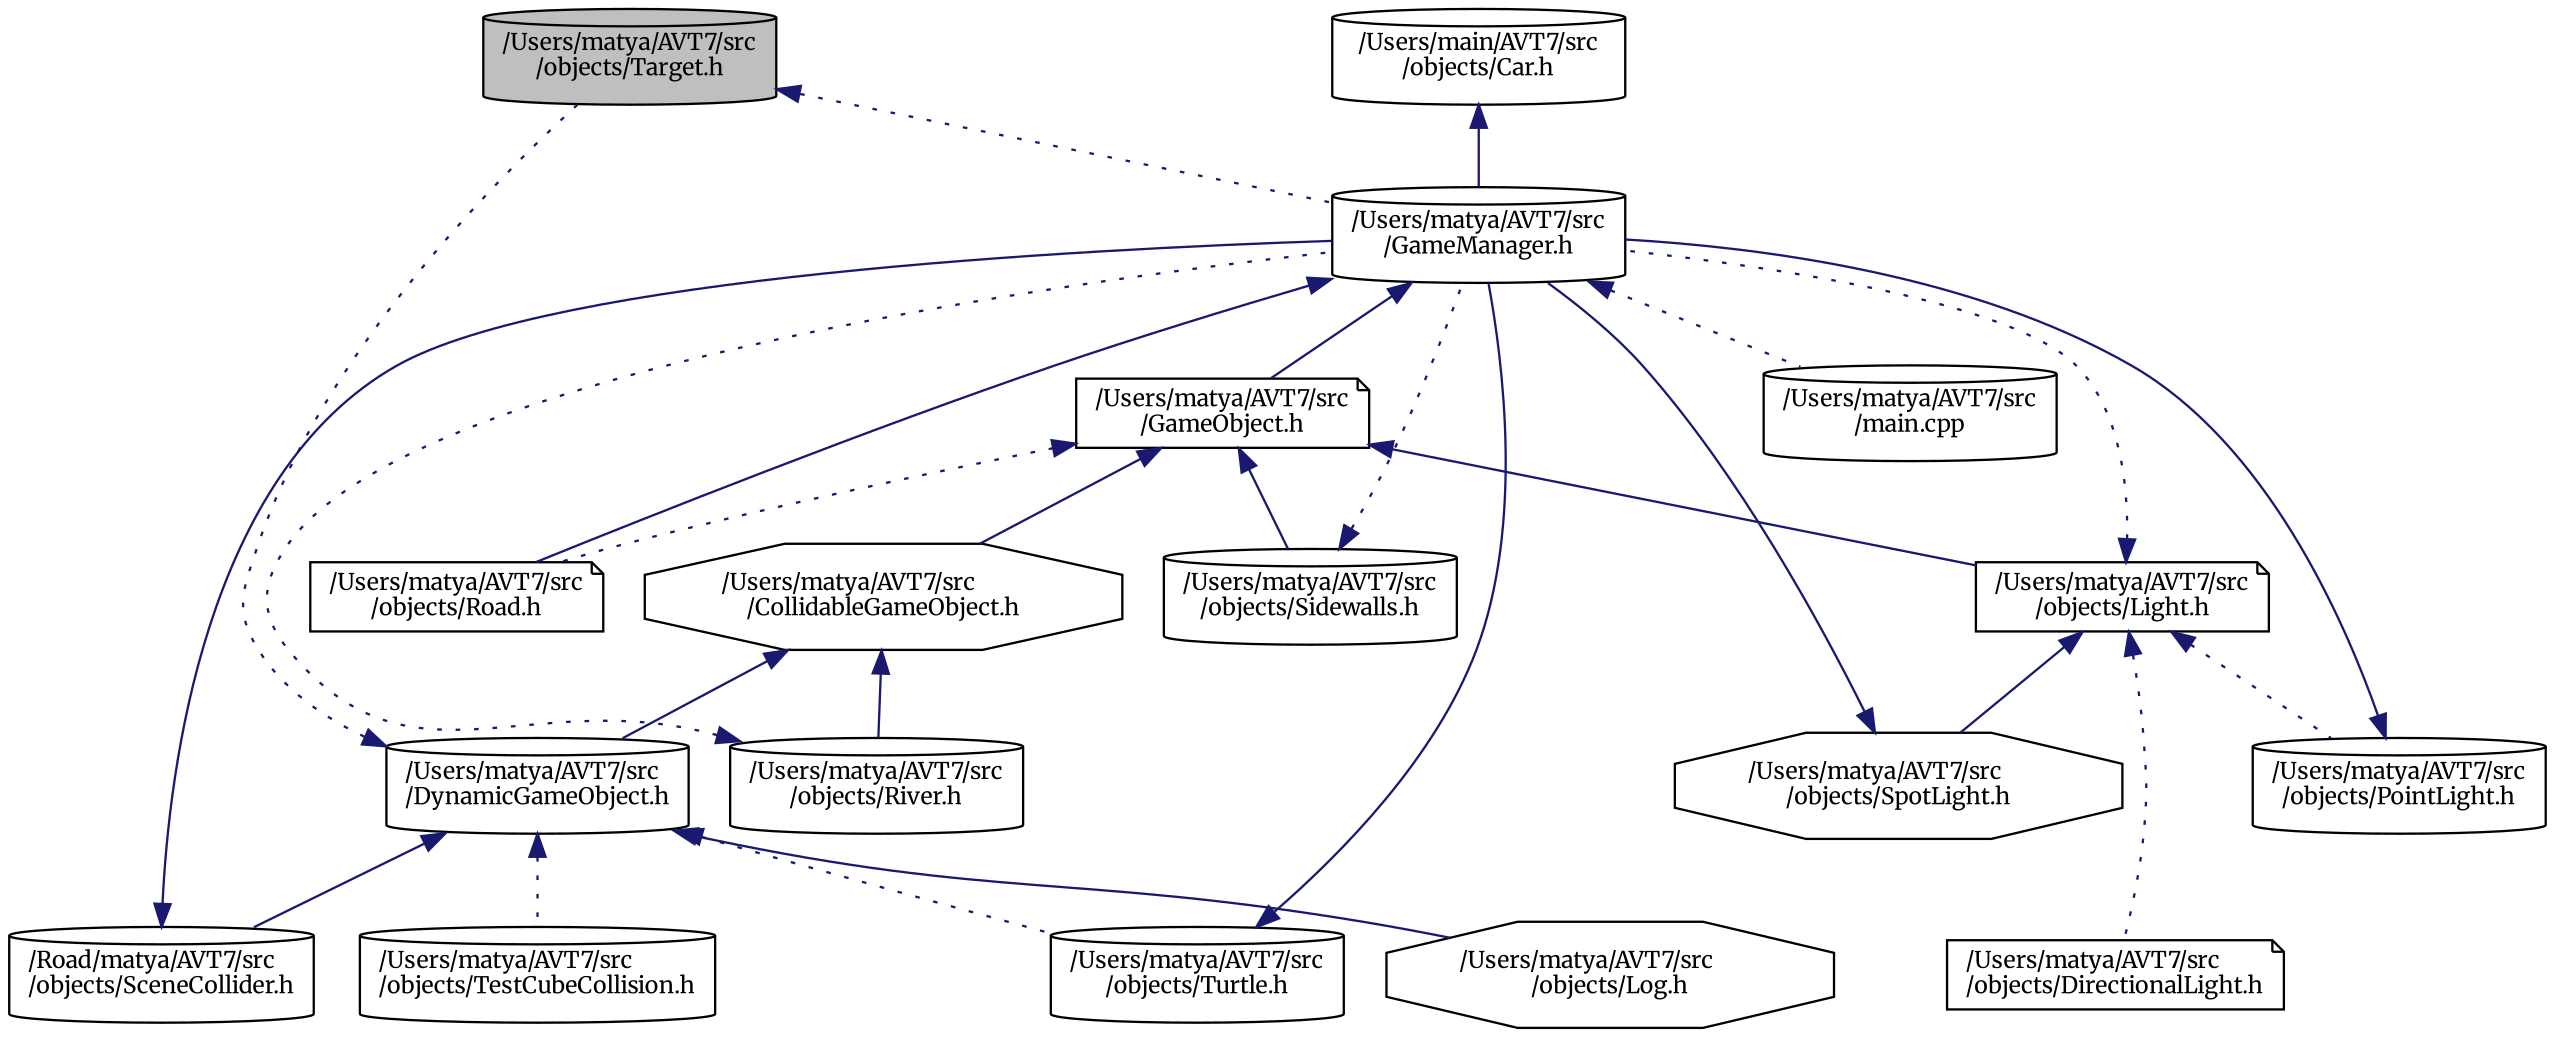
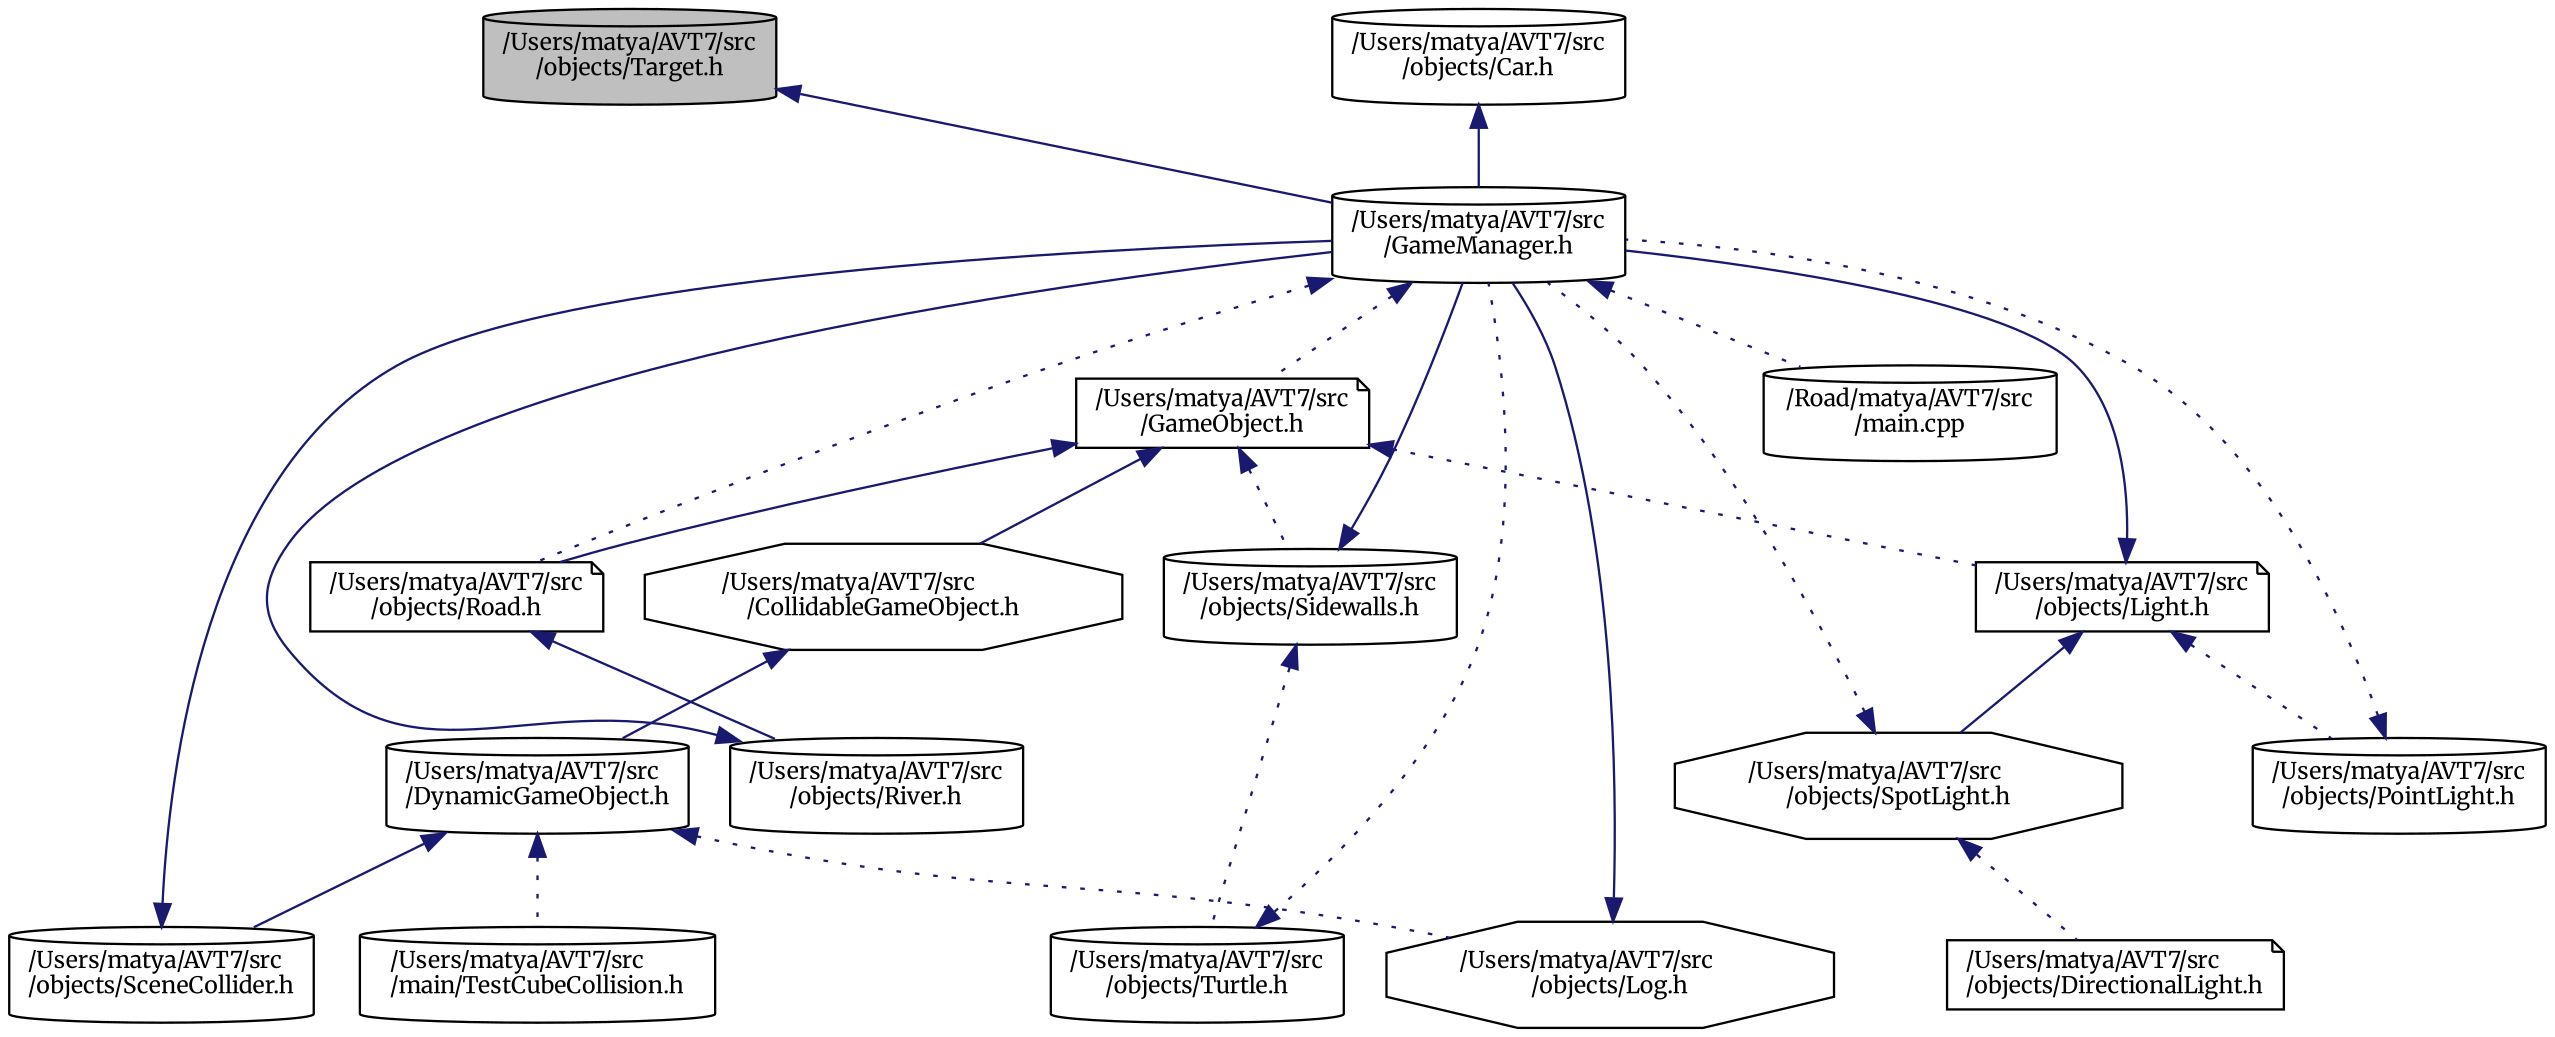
node "/Users/main/AVT7/src /objects/Car.h": label "/Users/main/AVT7/src /objects/Car.h" -> "/Users/matya/AVT7/src /objects/Car.h"
edge "/Users/matya/AVT7/src /GameManager.h" -> "/Users/matya/AVT7/src /objects/Target.h": style dotted -> solid
edge "/Users/matya/AVT7/src /GameManager.h" -> "/Users/matya/AVT7/src /objects/Light.h": style dotted -> solid
edge "/Users/matya/AVT7/src /GameObject.h" -> "/Users/matya/AVT7/src /GameManager.h": style solid -> dotted
edge "/Users/matya/AVT7/src /GameManager.h" -> "/Users/matya/AVT7/src /objects/PointLight.h": style solid -> dotted
edge "/Users/matya/AVT7/src /objects/Target.h" -> "/Users/matya/AVT7/src /DynamicGameObject.h": removed
edge "/Users/matya/AVT7/src /GameManager.h" -> "/Users/matya/AVT7/src /objects/Sidewalls.h": style dotted -> solid
edge "/Users/matya/AVT7/src /GameManager.h" -> "/Users/matya/AVT7/src /objects/River.h": style dotted -> solid
node "/Users/matya/AVT7/src /main.cpp": label "/Users/matya/AVT7/src /main.cpp" -> "/Road/matya/AVT7/src /main.cpp"
edge "/Users/matya/AVT7/src /objects/Road.h" -> "/Users/matya/AVT7/src /GameManager.h": style solid -> dotted
edge "/Users/matya/AVT7/src /GameManager.h" -> "/Users/matya/AVT7/src /objects/SpotLight.h": style solid -> dotted
edge "/Users/matya/AVT7/src /objects/Road.h" -> "/Users/matya/AVT7/src /GameObject.h": style dotted -> solid
edge "/Users/matya/AVT7/src /objects/Light.h" -> "/Users/matya/AVT7/src /GameObject.h": style solid -> dotted
edge "/Users/matya/AVT7/src /objects/Sidewalls.h" -> "/Users/matya/AVT7/src /GameObject.h": style solid -> dotted
edge "/Users/matya/AVT7/src /GameManager.h" -> "/Users/matya/AVT7/src /objects/Log.h": added
edge "/Users/matya/AVT7/src /GameManager.h" -> "/Users/matya/AVT7/src /objects/Turtle.h": style solid -> dotted
edge "/Users/matya/AVT7/src /objects/River.h" -> "/Users/matya/AVT7/src /CollidableGameObject.h": now "/Users/matya/AVT7/src /objects/River.h" -> "/Users/matya/AVT7/src /objects/Road.h"
edge "/Users/matya/AVT7/src /objects/DirectionalLight.h" -> "/Users/matya/AVT7/src /objects/Light.h": now "/Users/matya/AVT7/src /objects/DirectionalLight.h" -> "/Users/matya/AVT7/src /objects/SpotLight.h"
edge "/Users/matya/AVT7/src /objects/Turtle.h" -> "/Users/matya/AVT7/src /DynamicGameObject.h": now "/Users/matya/AVT7/src /objects/Turtle.h" -> "/Users/matya/AVT7/src /objects/Sidewalls.h"
edge "/Users/matya/AVT7/src /objects/Log.h" -> "/Users/matya/AVT7/src /DynamicGameObject.h": style solid -> dotted
node "/Road/matya/AVT7/src /objects/SceneCollider.h": label "/Road/matya/AVT7/src /objects/SceneCollider.h" -> "/Users/matya/AVT7/src /objects/SceneCollider.h"
node "/Users/matya/AVT7/src /objects/TestCubeCollision.h": label "/Users/matya/AVT7/src /objects/TestCubeCollision.h" -> "/Users/matya/AVT7/src /main/TestCubeCollision.h"
